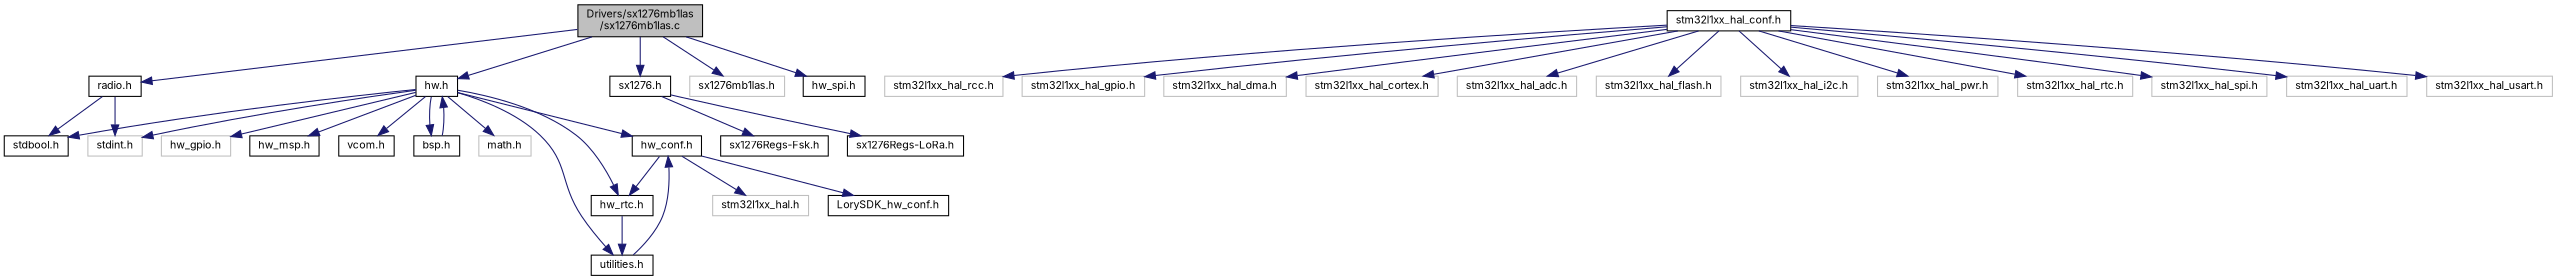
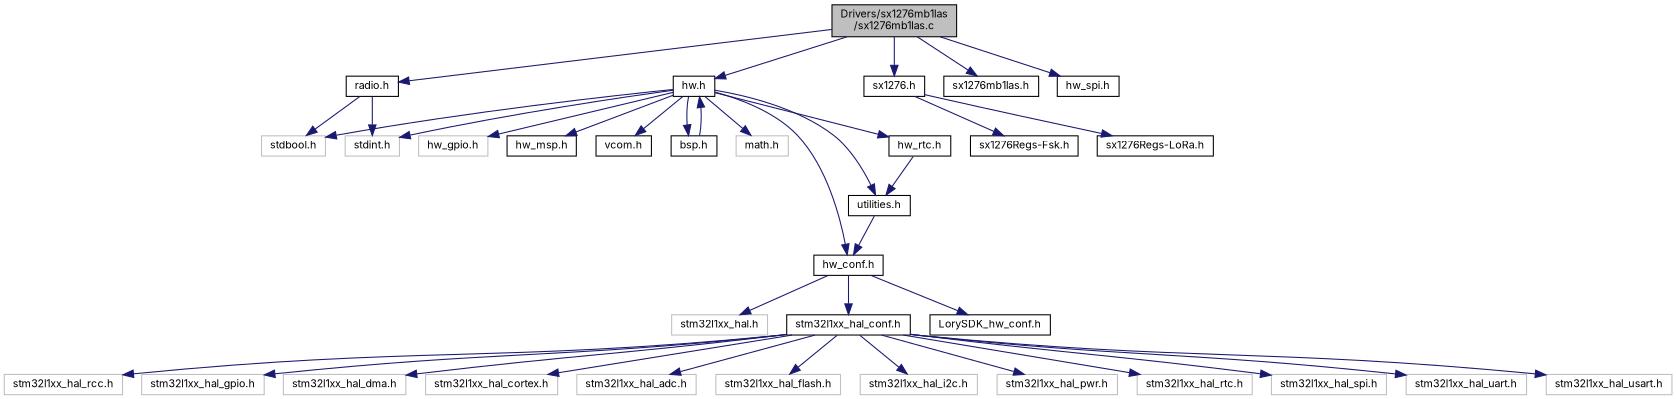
node "sx1276mb1las.h": color grey75 -> black
node "stdbool.h": color black -> grey75
edge "hw_conf.h" -> "hw_rtc.h": now "hw_conf.h" -> "stm32l1xx_hal_conf.h"
